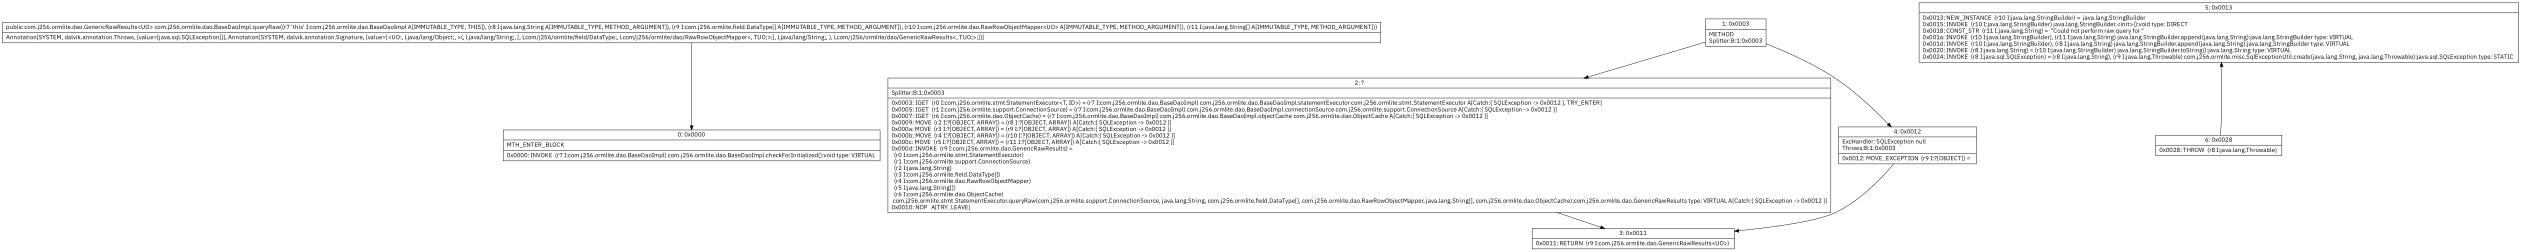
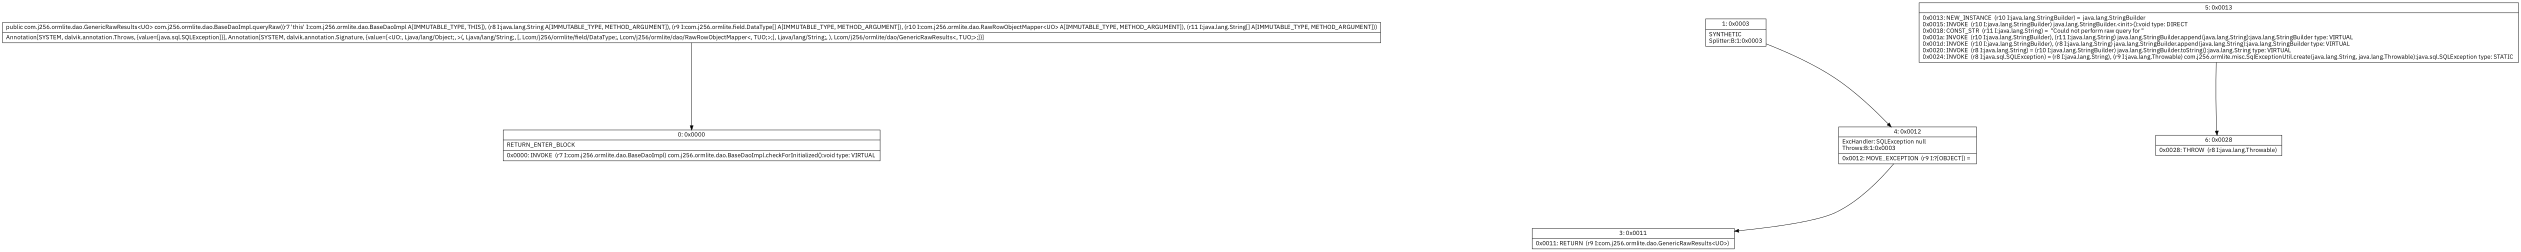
node "1: 0x0003": text "METHOD" -> "SYNTHETIC"
edge "6: 0x0028" -> "5: 0x0013": reversed
node "0: 0x0000": text "MTH_ENTER_BLOCK" -> "RETURN_ENTER_BLOCK"
node "2: ?": removed
